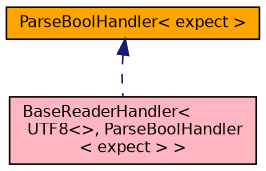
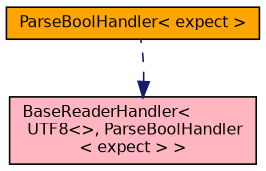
edge "BaseReaderHandler< UTF8<>, ParseBoolHandler < expect > >" -> "ParseBoolHandler< expect >": reversed
